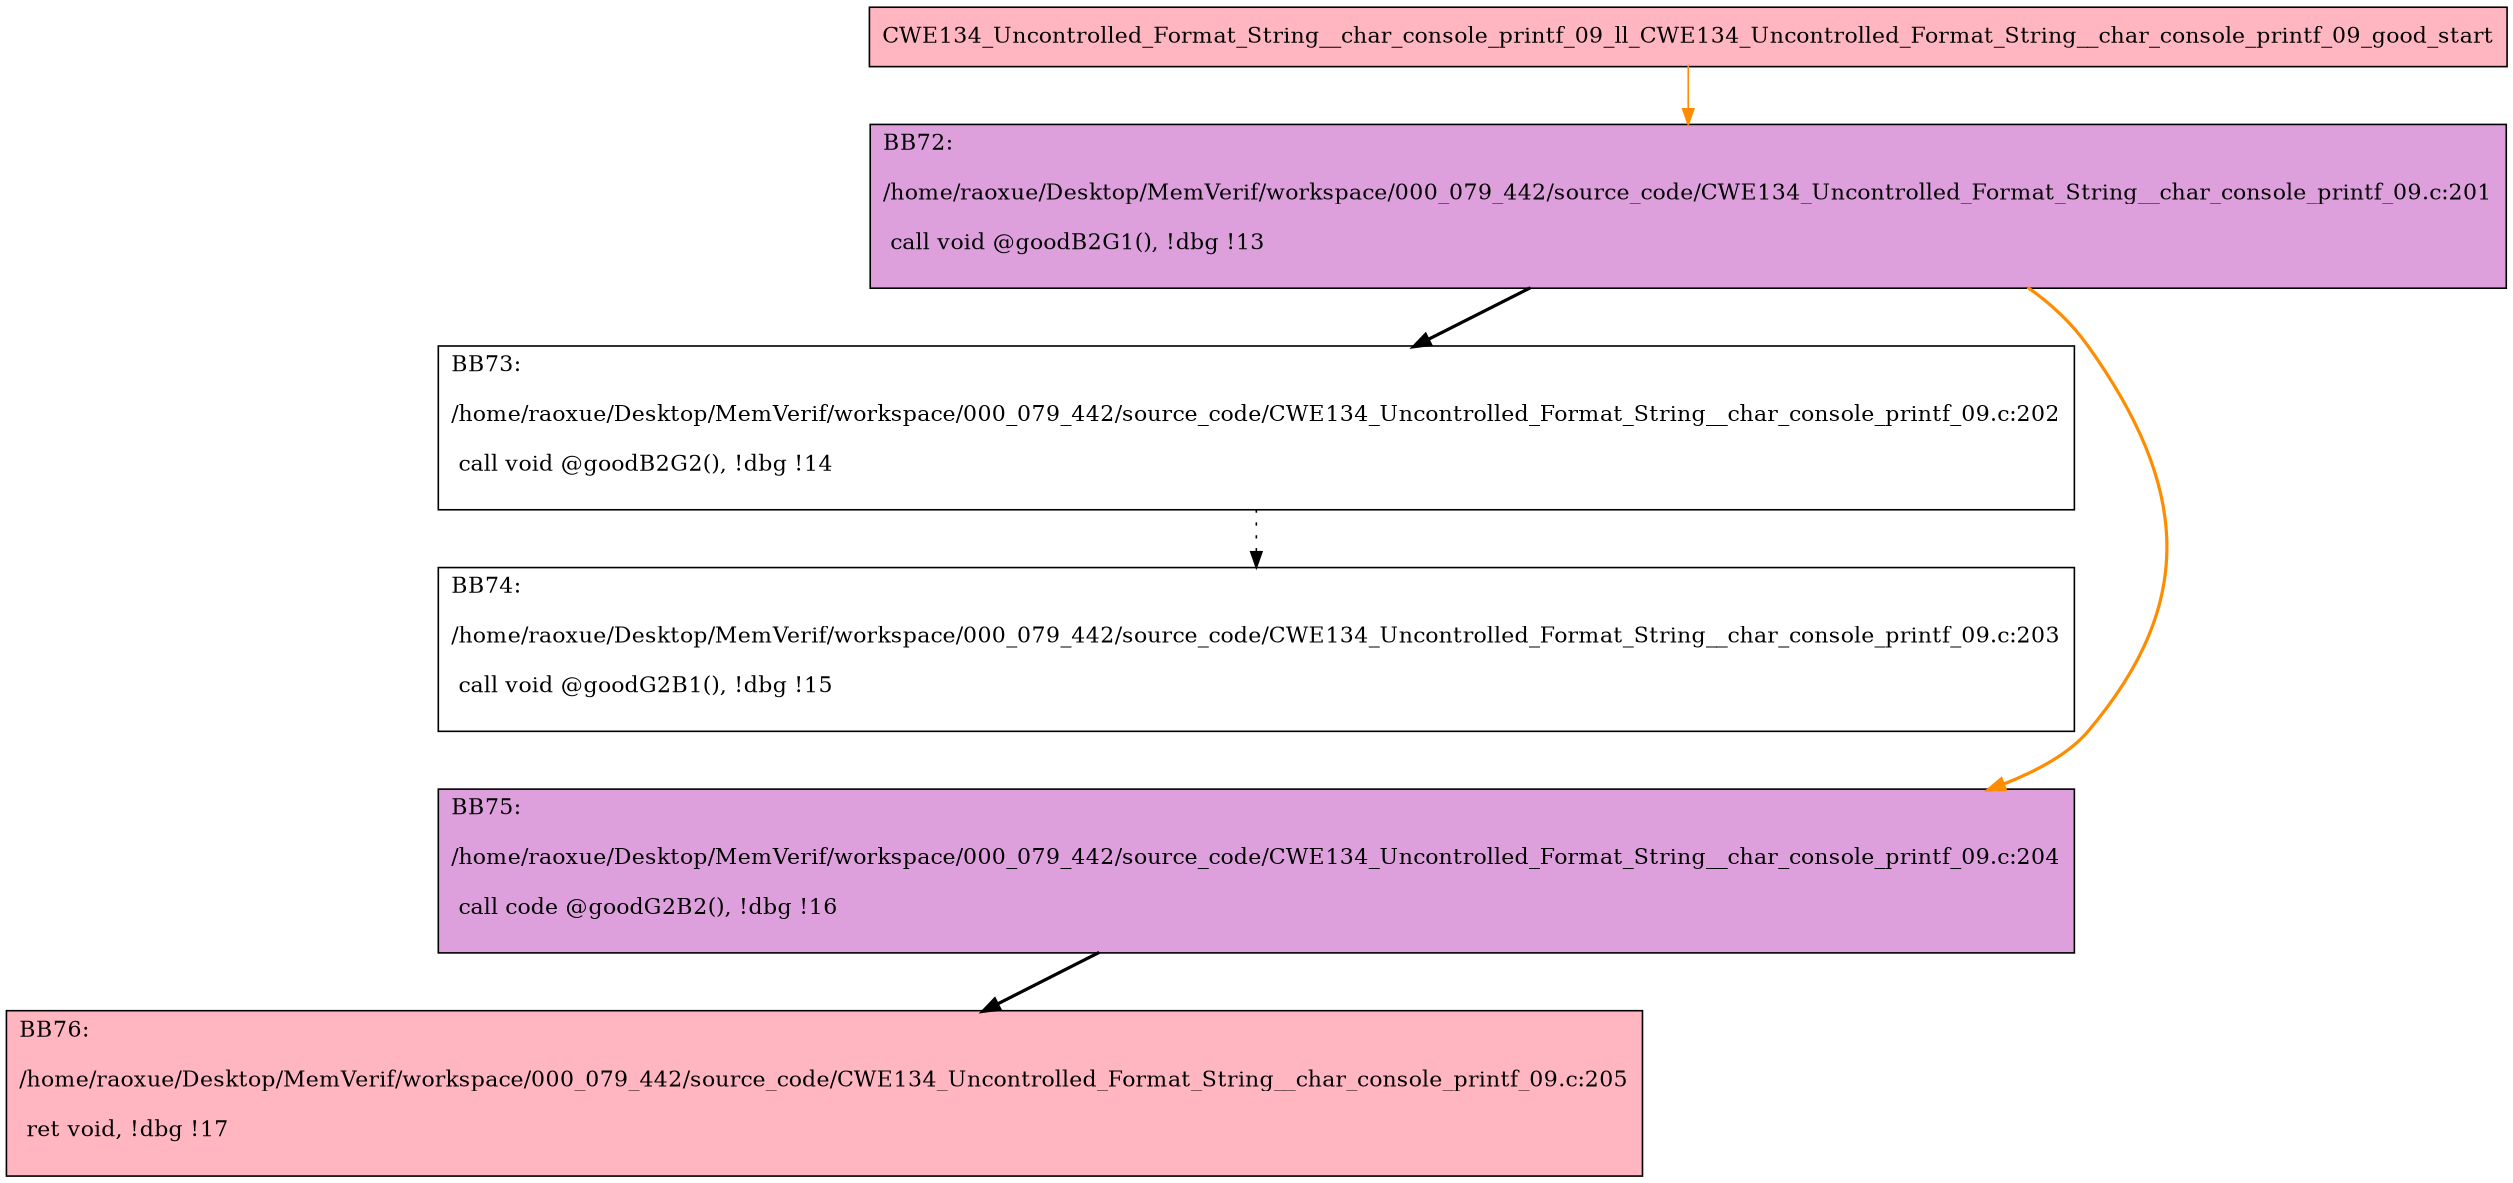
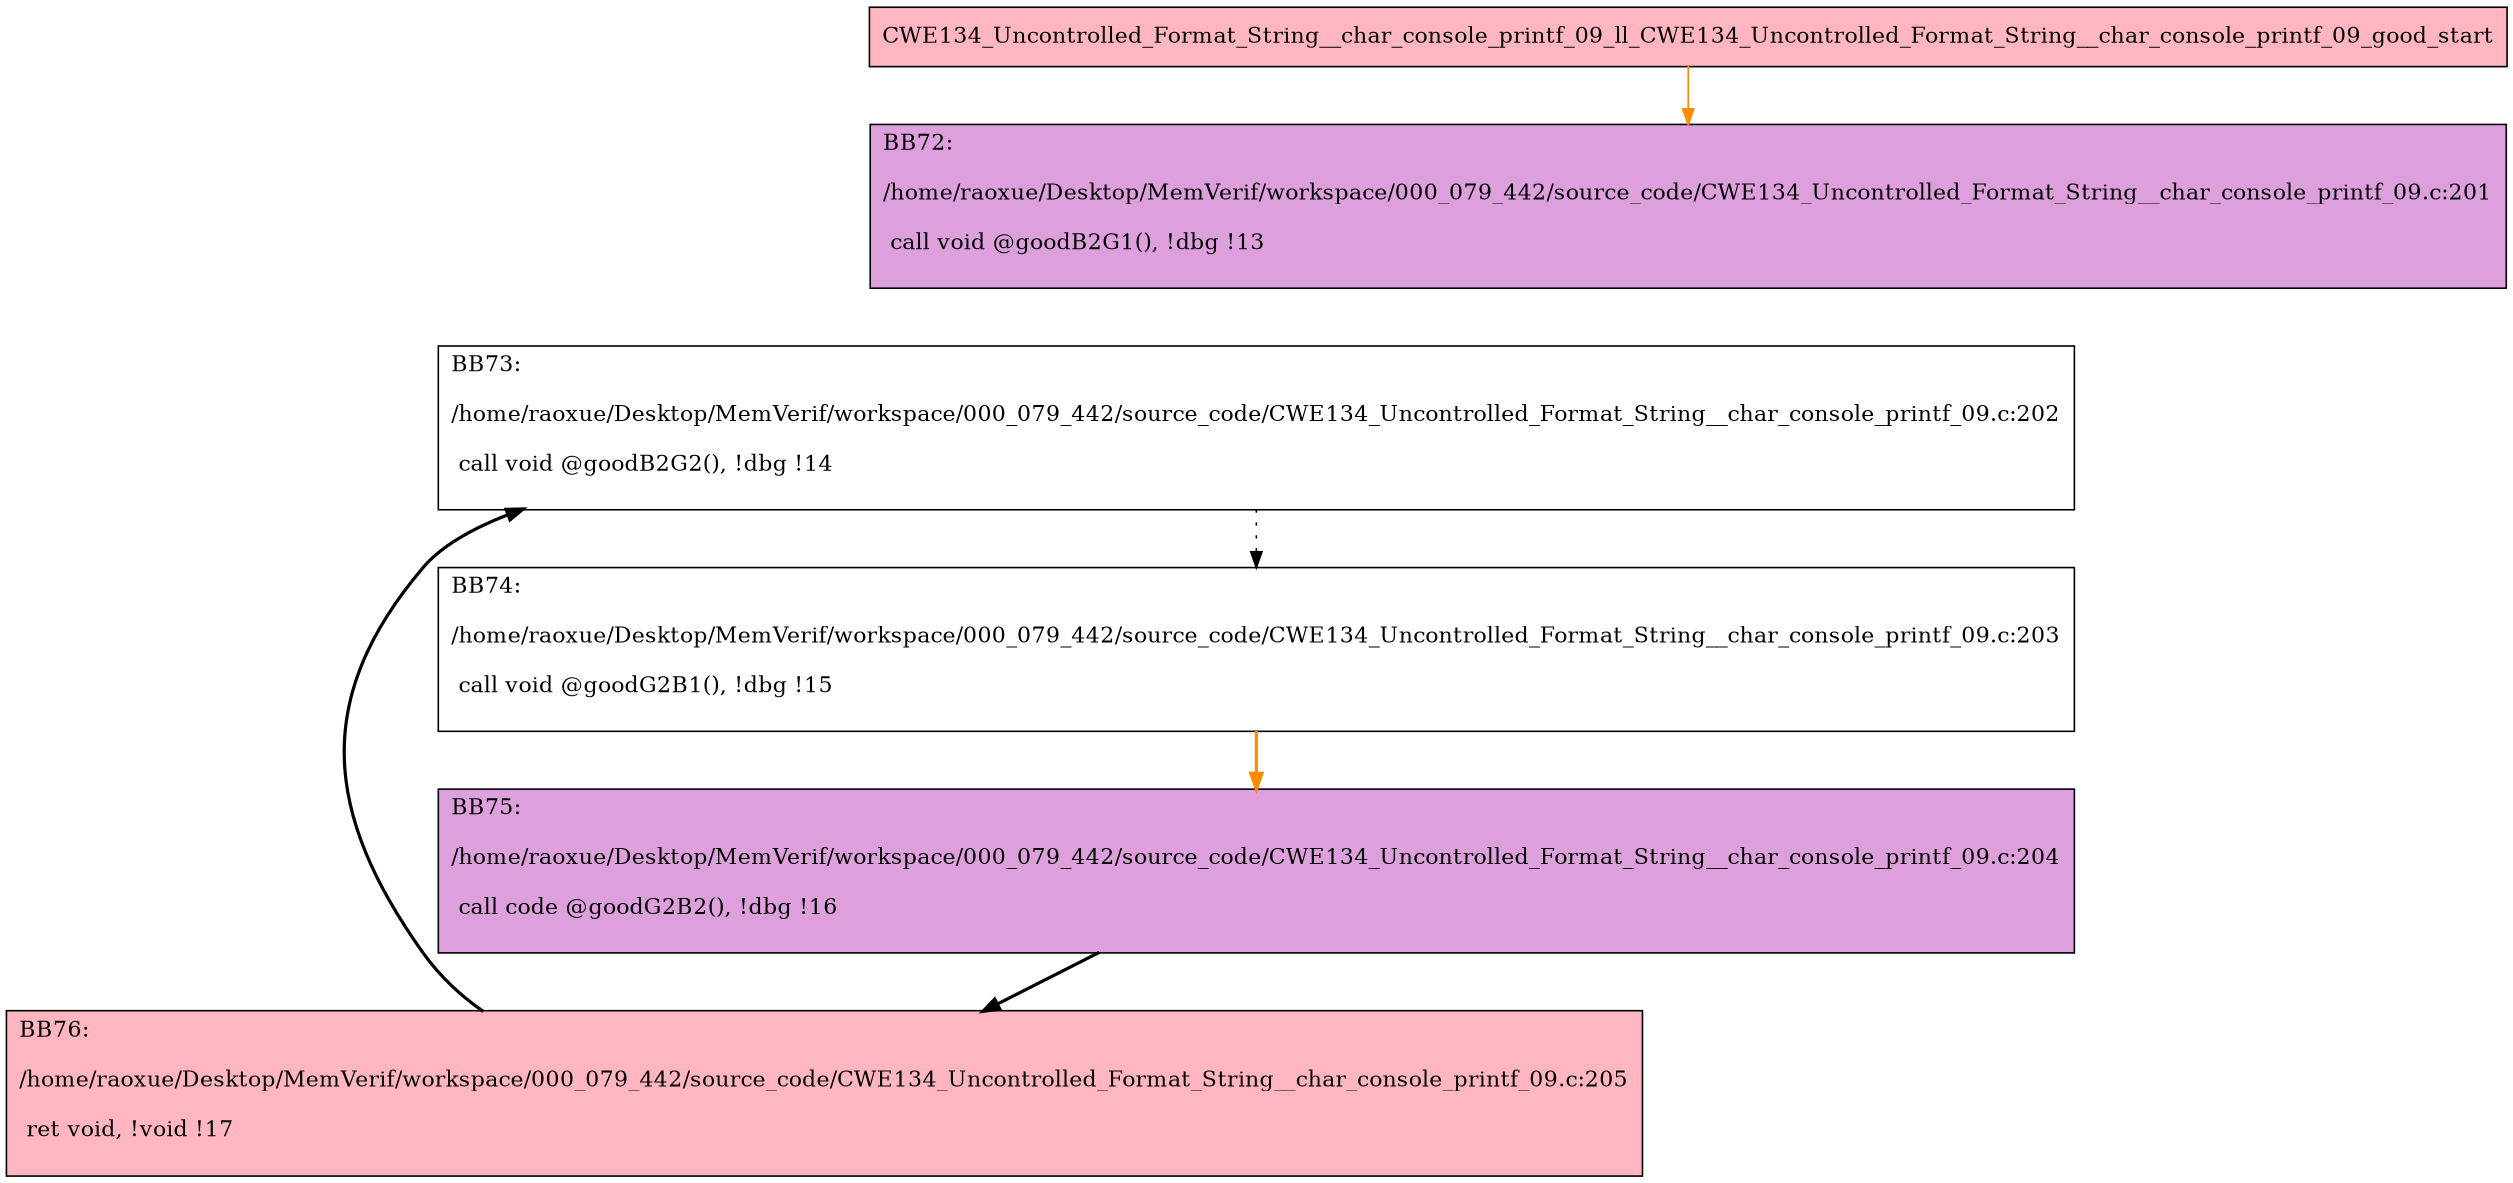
edge "BB72:" -> "BB73:": now "BB76:" -> "BB73:"
edge "BB72:" -> "BB75:": now "BB74:" -> "BB75:"
node "BB76:": text "ret void, !dbg !17" -> "ret void, !void !17"
